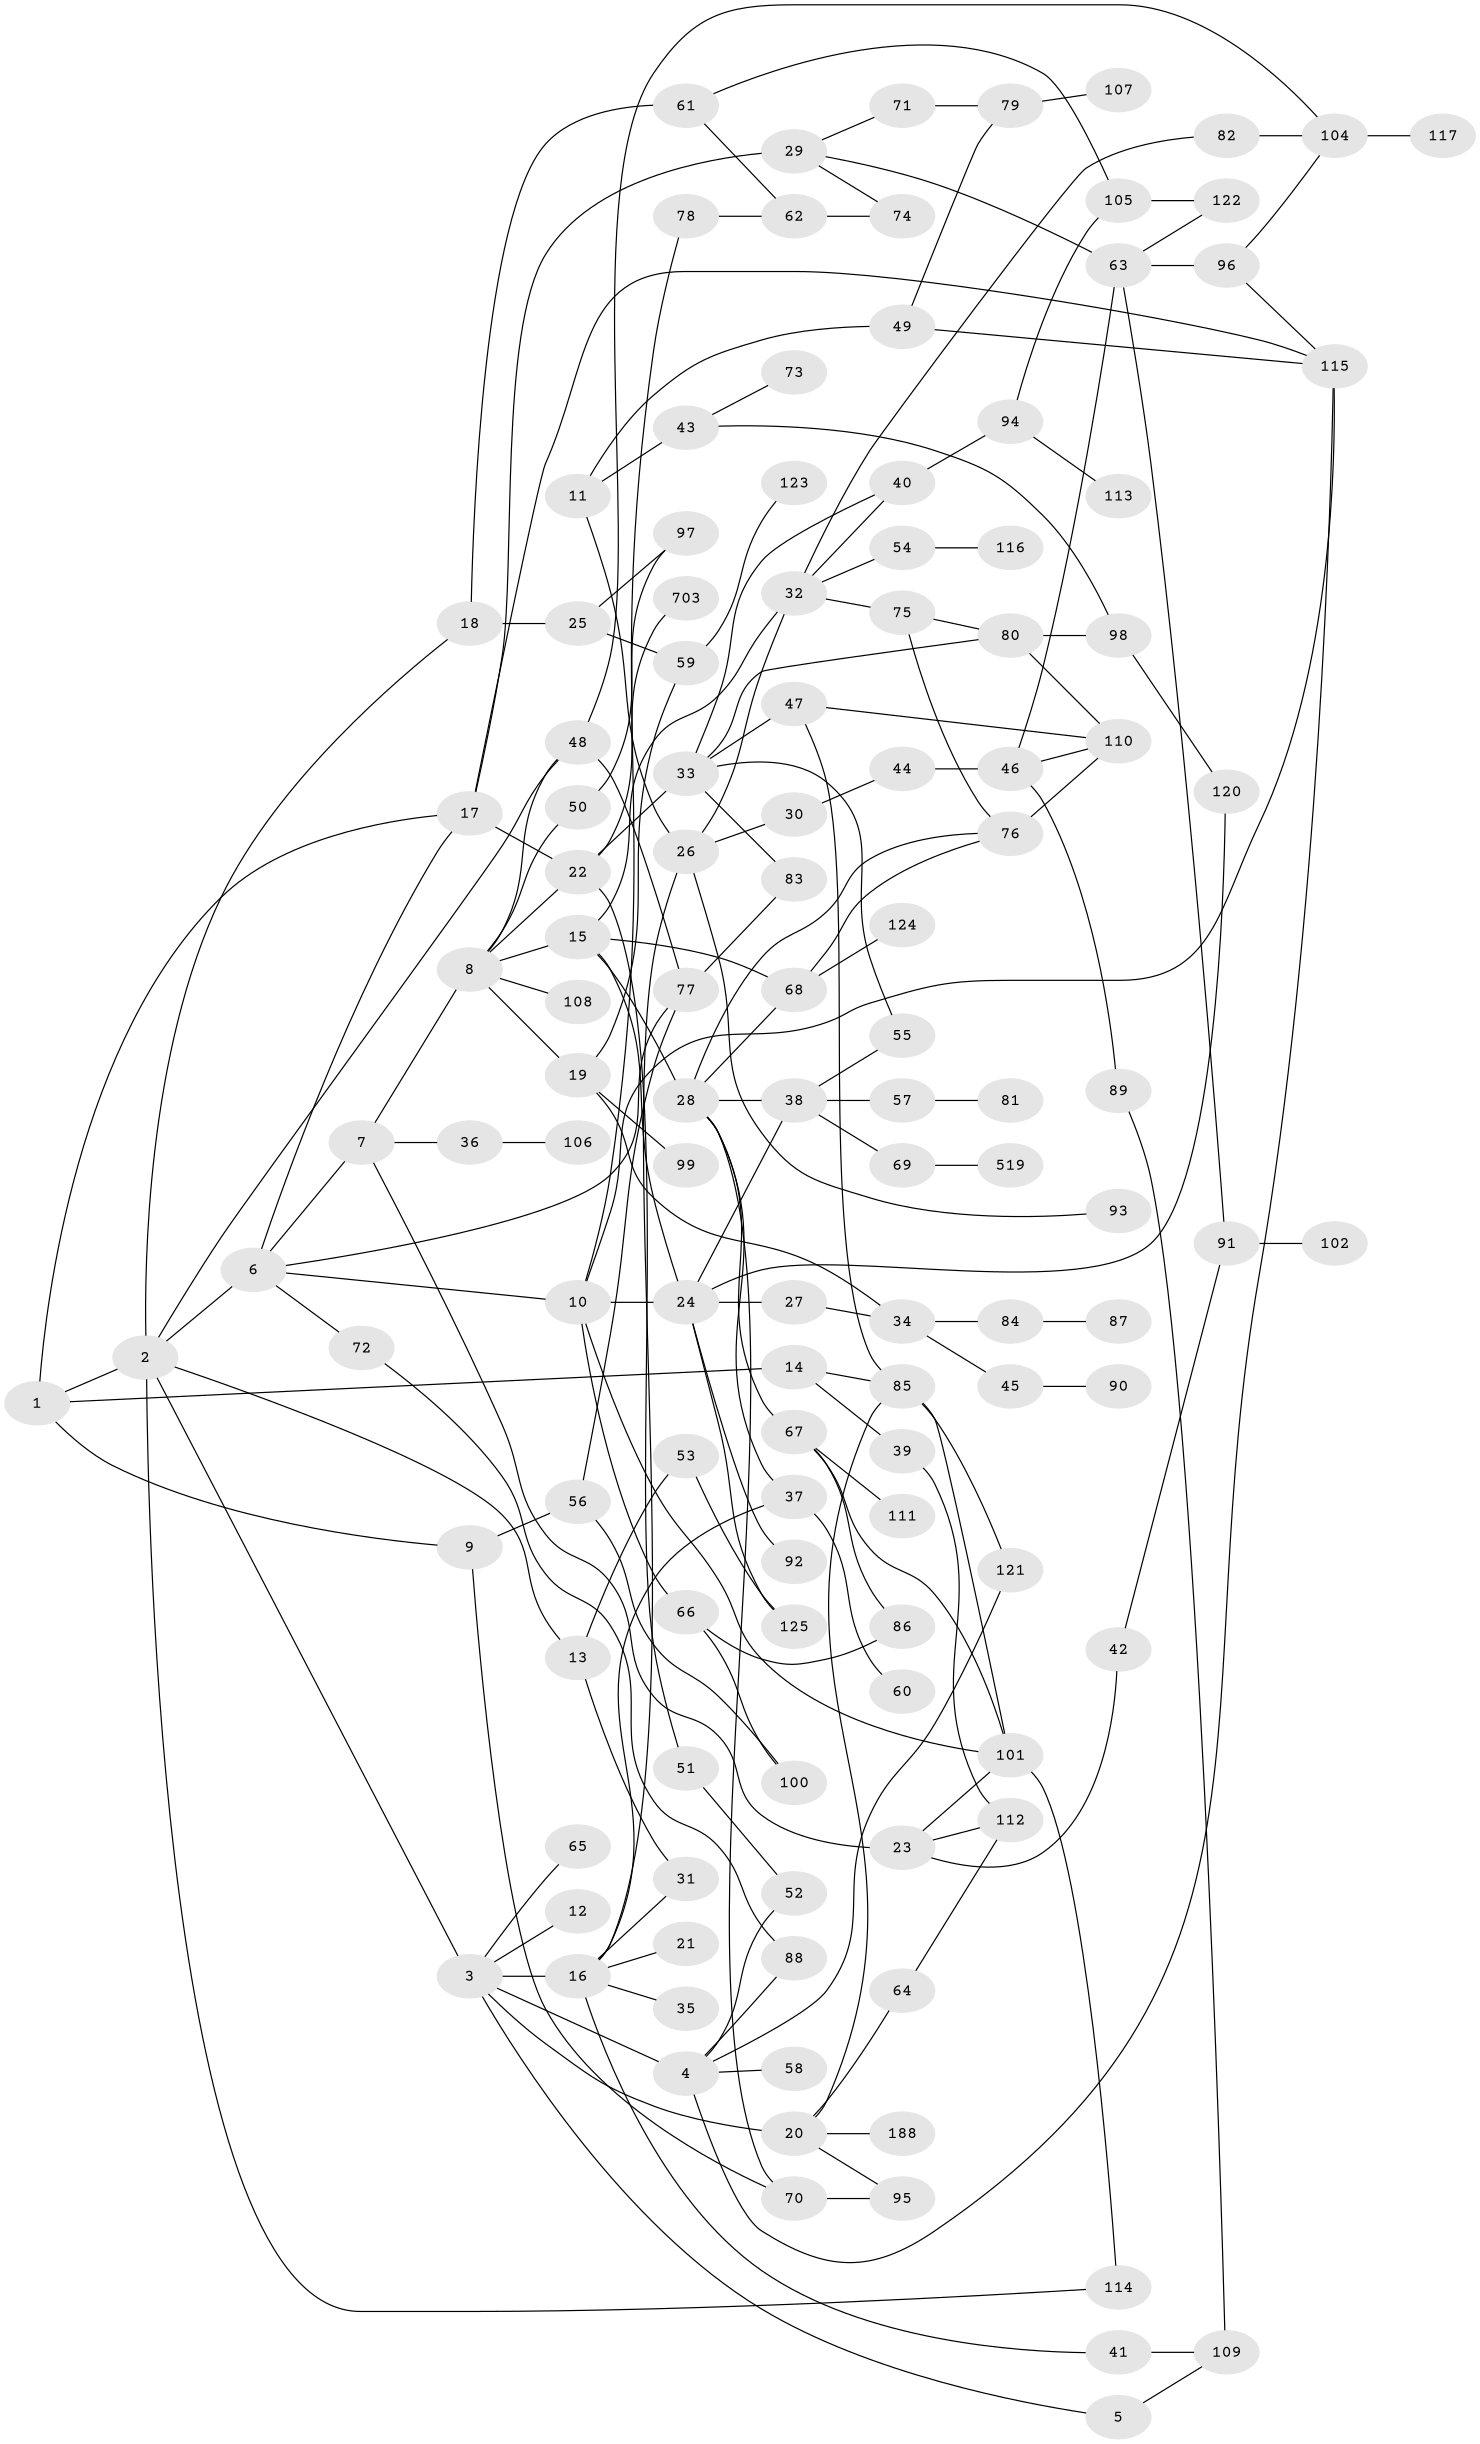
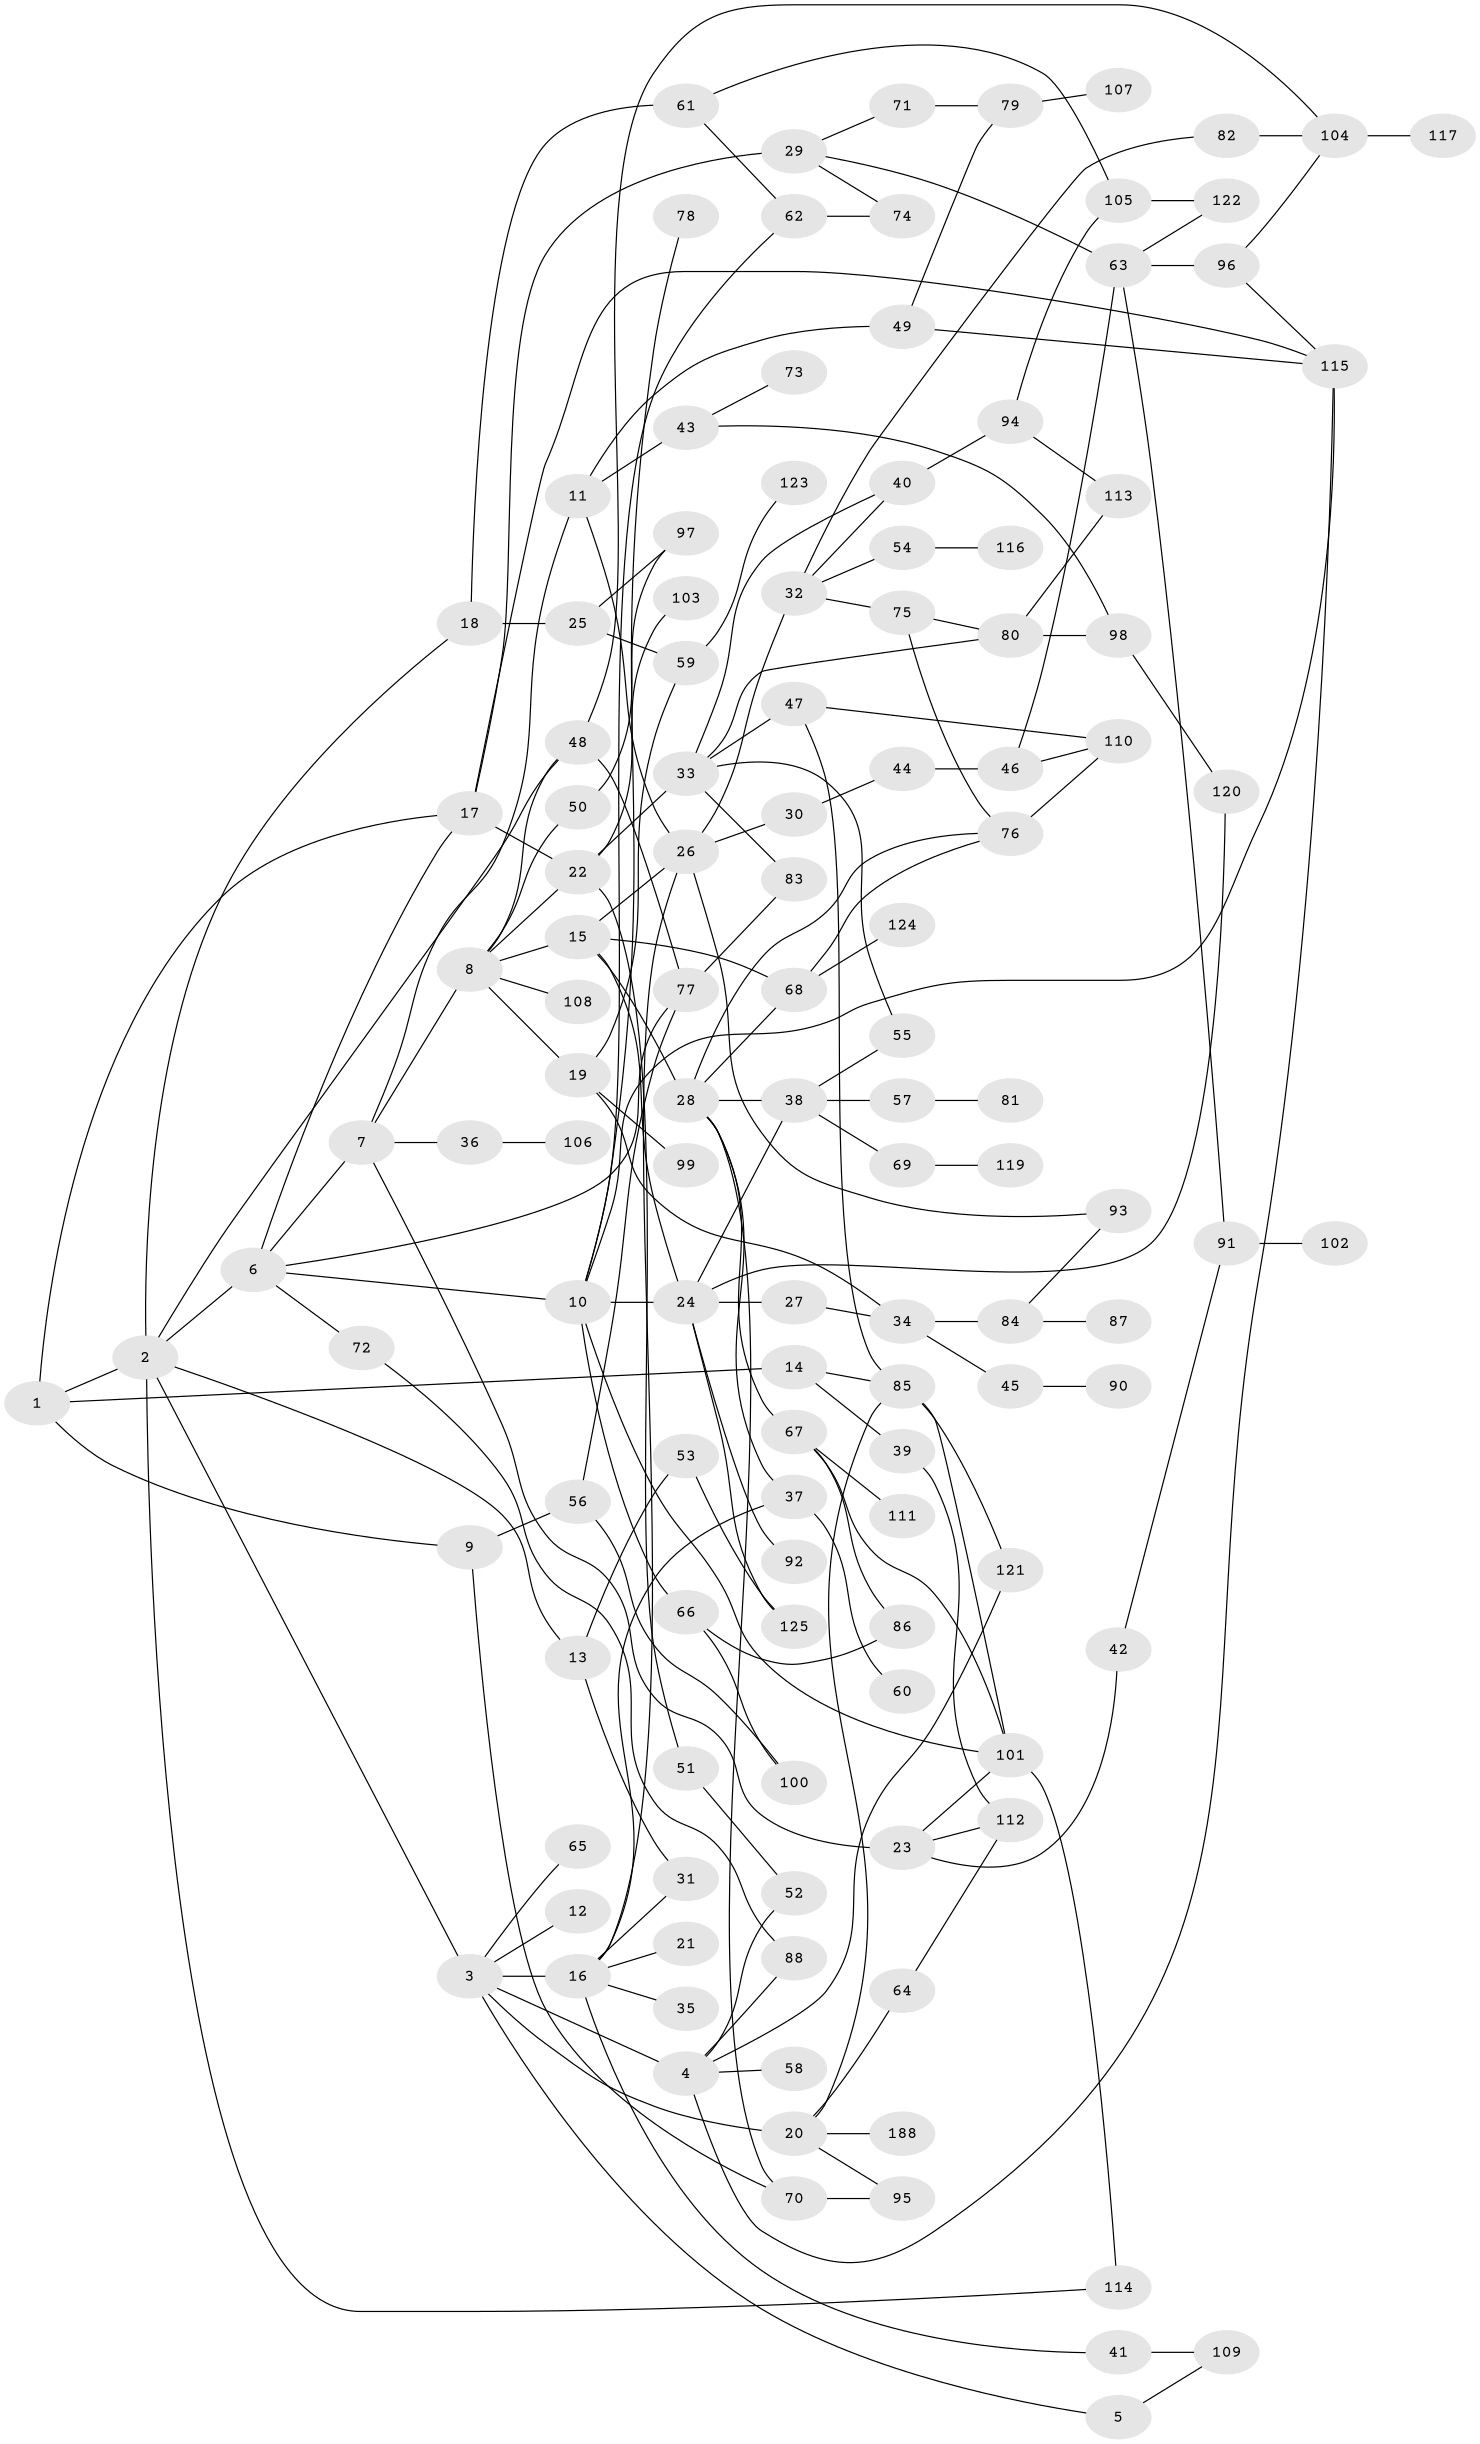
edge "78" -- "62": now "10" -- "62"
node "703": label "703" -> "103"
edge "80" -- "110": now "80" -- "113"
edge "32" -- "15": now "26" -- "15"
edge "11" -- "7": added
node "89": removed
node "519": label "519" -> "119"
edge "93" -- "84": added
